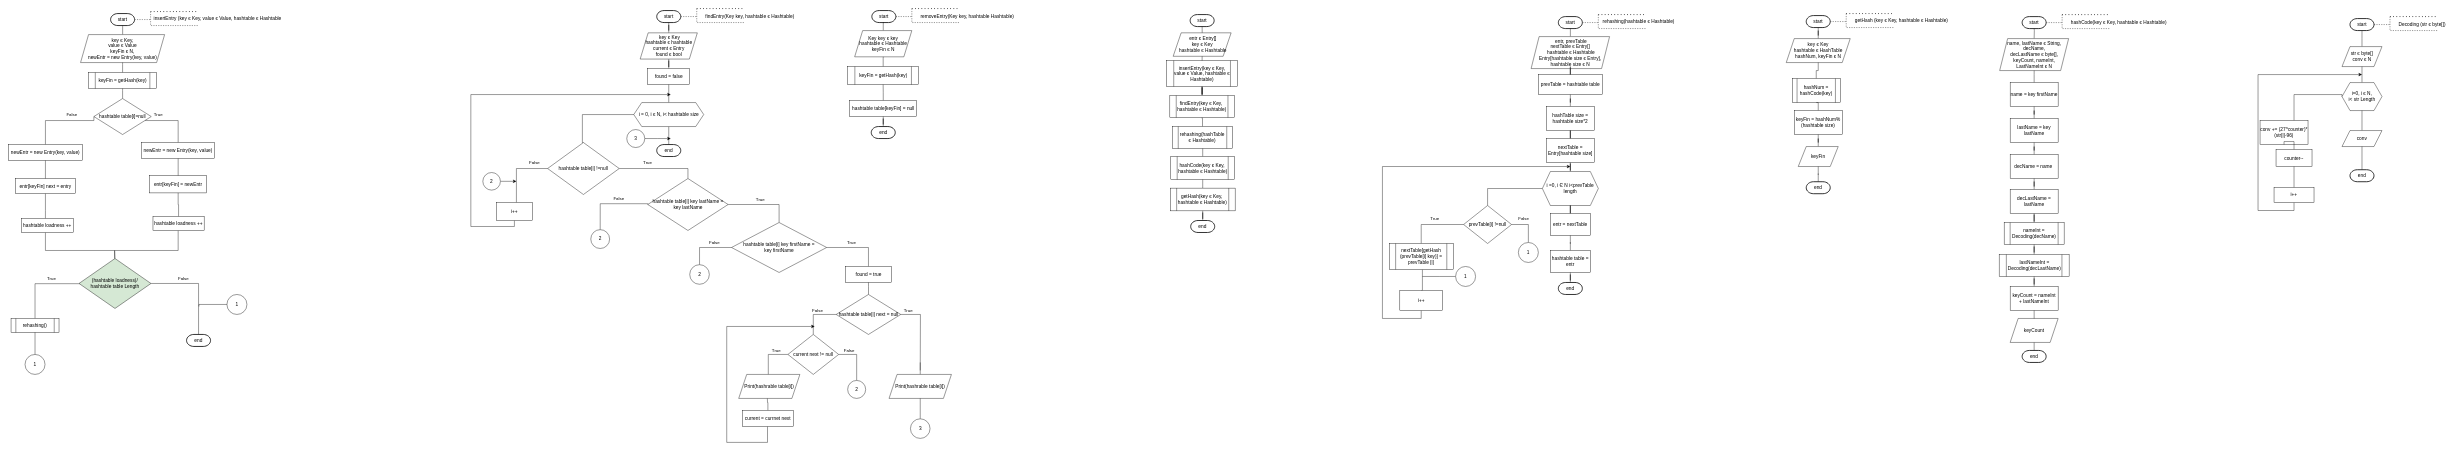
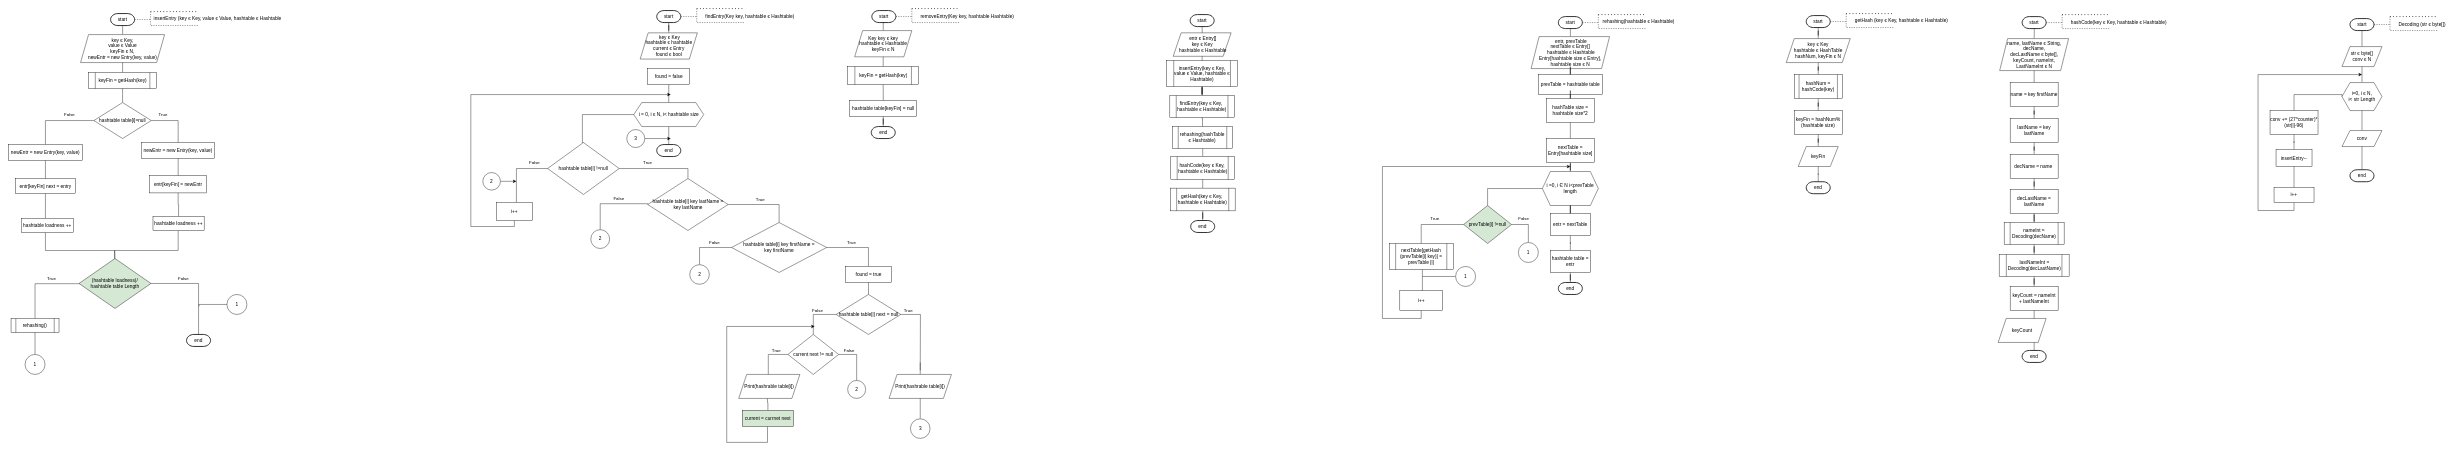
edge "key є Key hashtable є hashtable current є Entry found є bool" -- "found = false": removed
node "hashNum = hashCode(key)": moved (1817, 91) -> (1819, 87)
node "hashtable table[i]=null": moved (122, 117) -> (122, 121)
node "hashTable size = hashtable size*2": moved (1571, 119) -> (1571, 111)
node "conv += (27^counter)*(str[i]-96)": moved (2285, 133) -> (2295, 123)
node "counter--": label "counter--" -> "insertEntry--"
node "prevTable[i] !=null": fillcolor #ffffff -> #d5e8d4
node "keyCount": moved (2035, 331) -> (2023, 331)
node "current = currnet next": fillcolor #ffffff -> #d5e8d4
